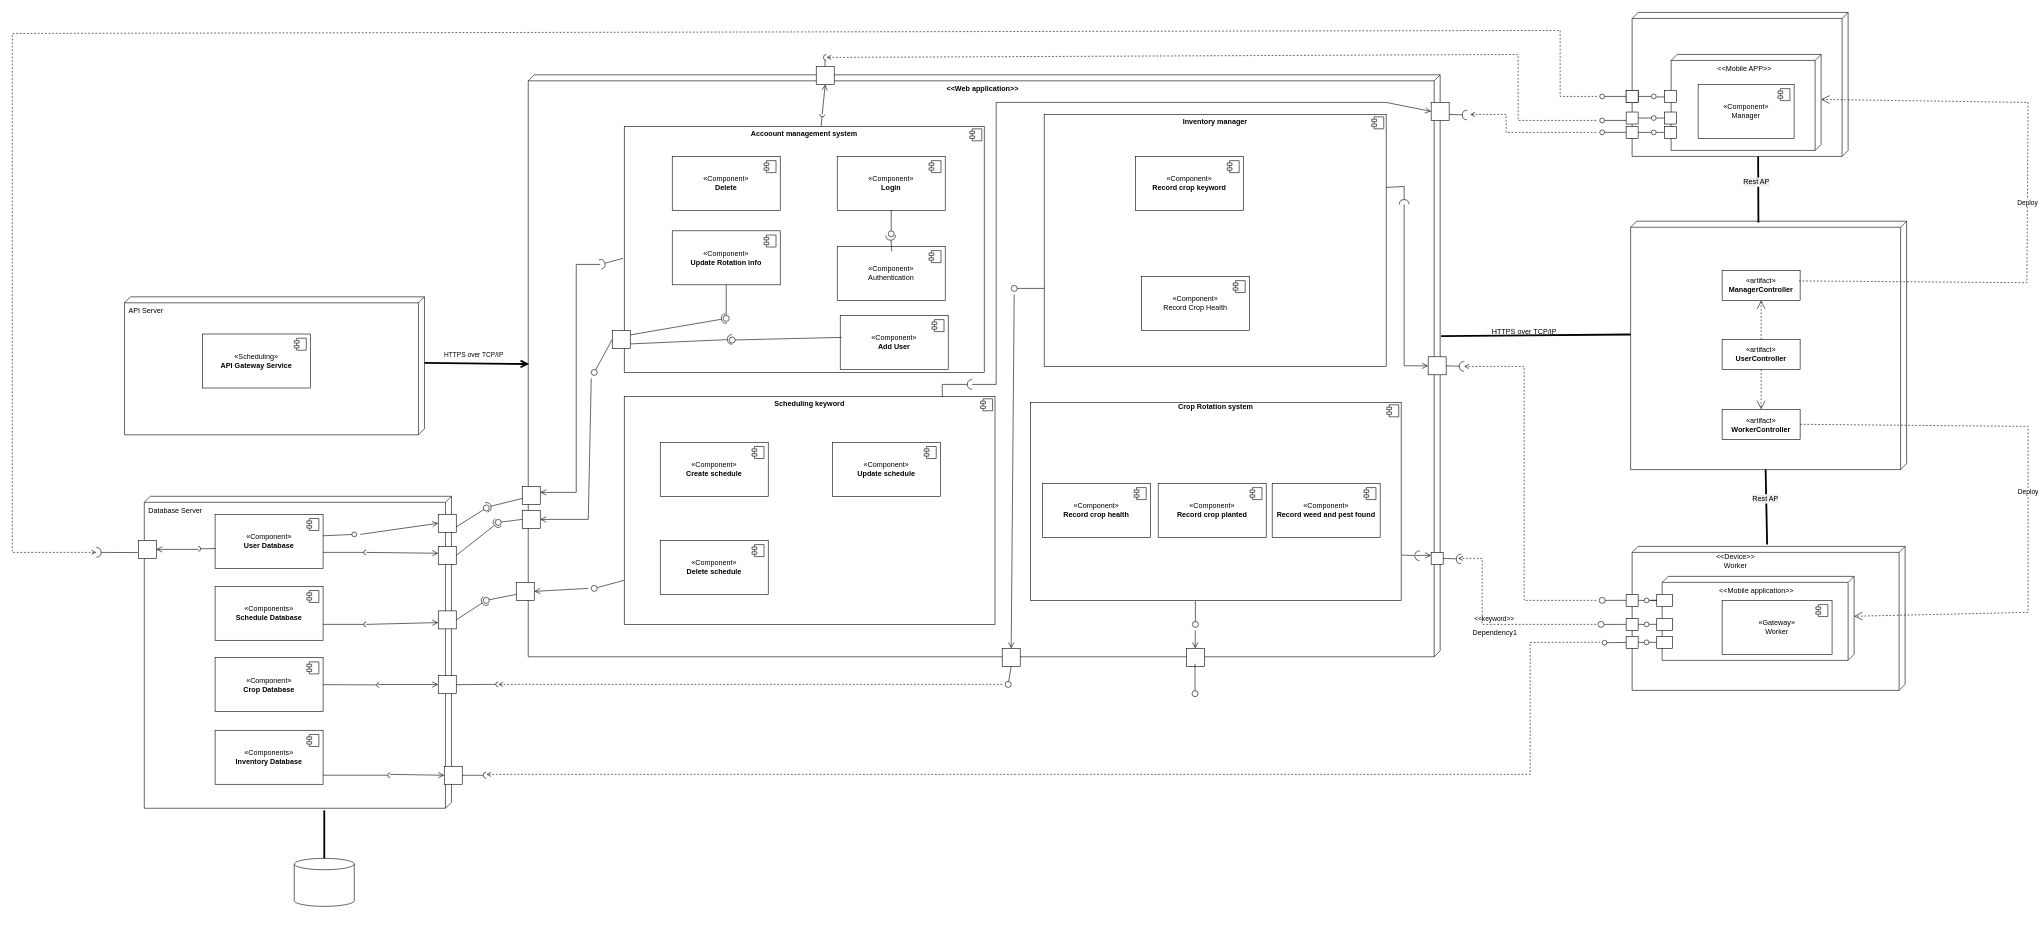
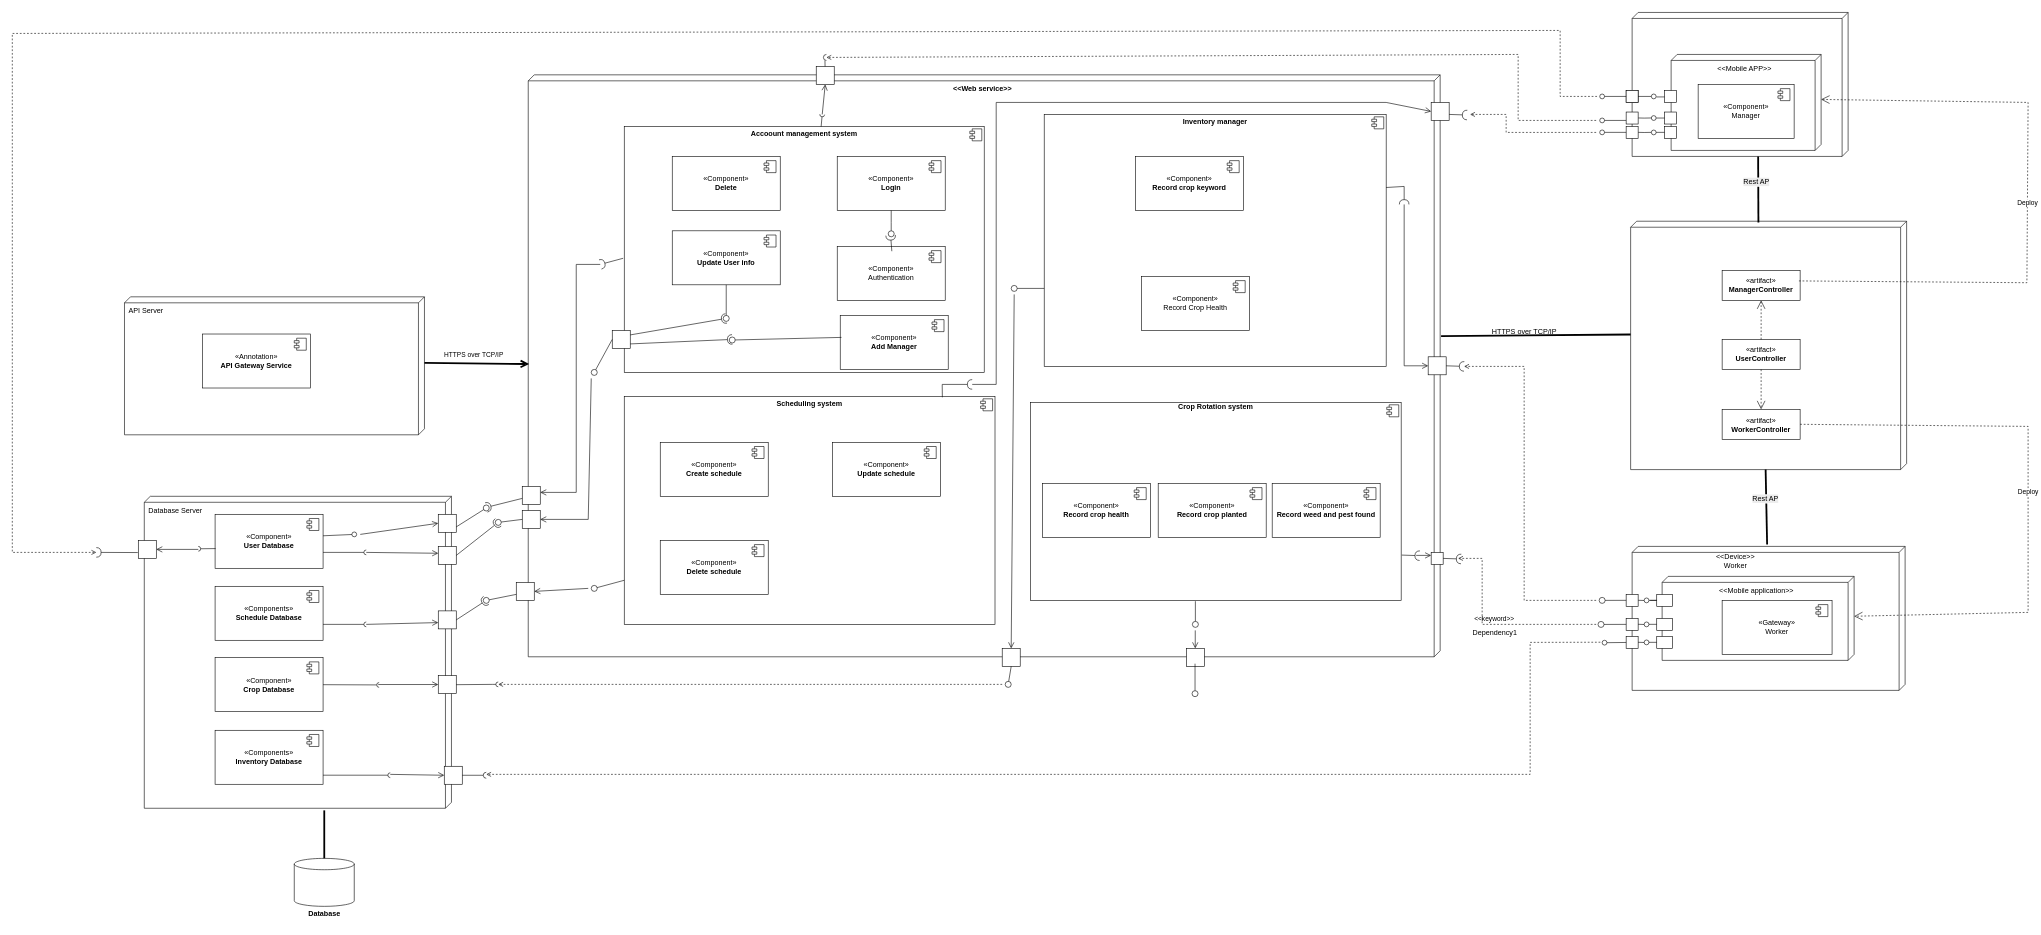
node "<<Web application>>": label "<<Web application>>" -> "<<Web service>>"
node "«Component» Update Rotation info": label "«Component» Update Rotation info" -> "«Component» Update User info"
node "«Component» Add User": label "«Component» Add User" -> "«Component» Add Manager"
node "«Scheduling» API Gateway Service": label "«Scheduling» API Gateway Service" -> "«Annotation» API Gateway Service"
node "Scheduling keyword": label "Scheduling keyword" -> "Scheduling system"
node "Database": added
